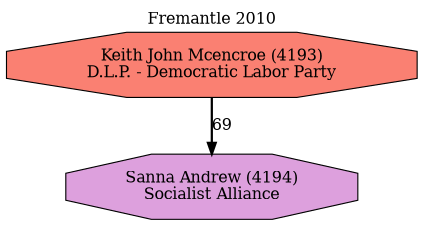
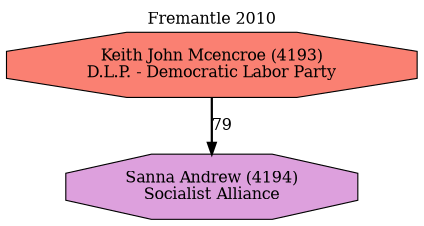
edge "Keith John Mcencroe (4193) D.L.P. - Democratic Labor Party" -> "Sanna Andrew (4194) Socialist Alliance": label "69" -> "79"
